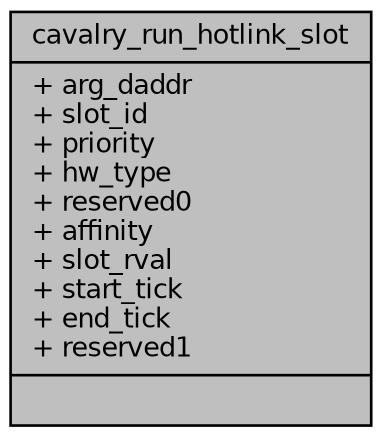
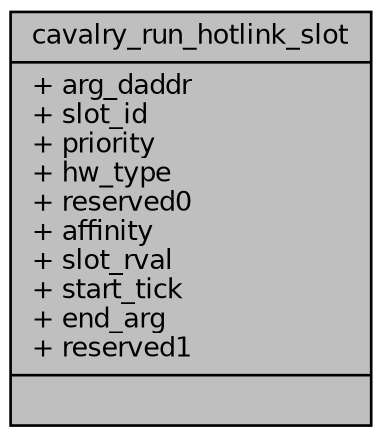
node "cavalry_run_hotlink_slot": text "+ end_tick" -> "+ end_arg"
